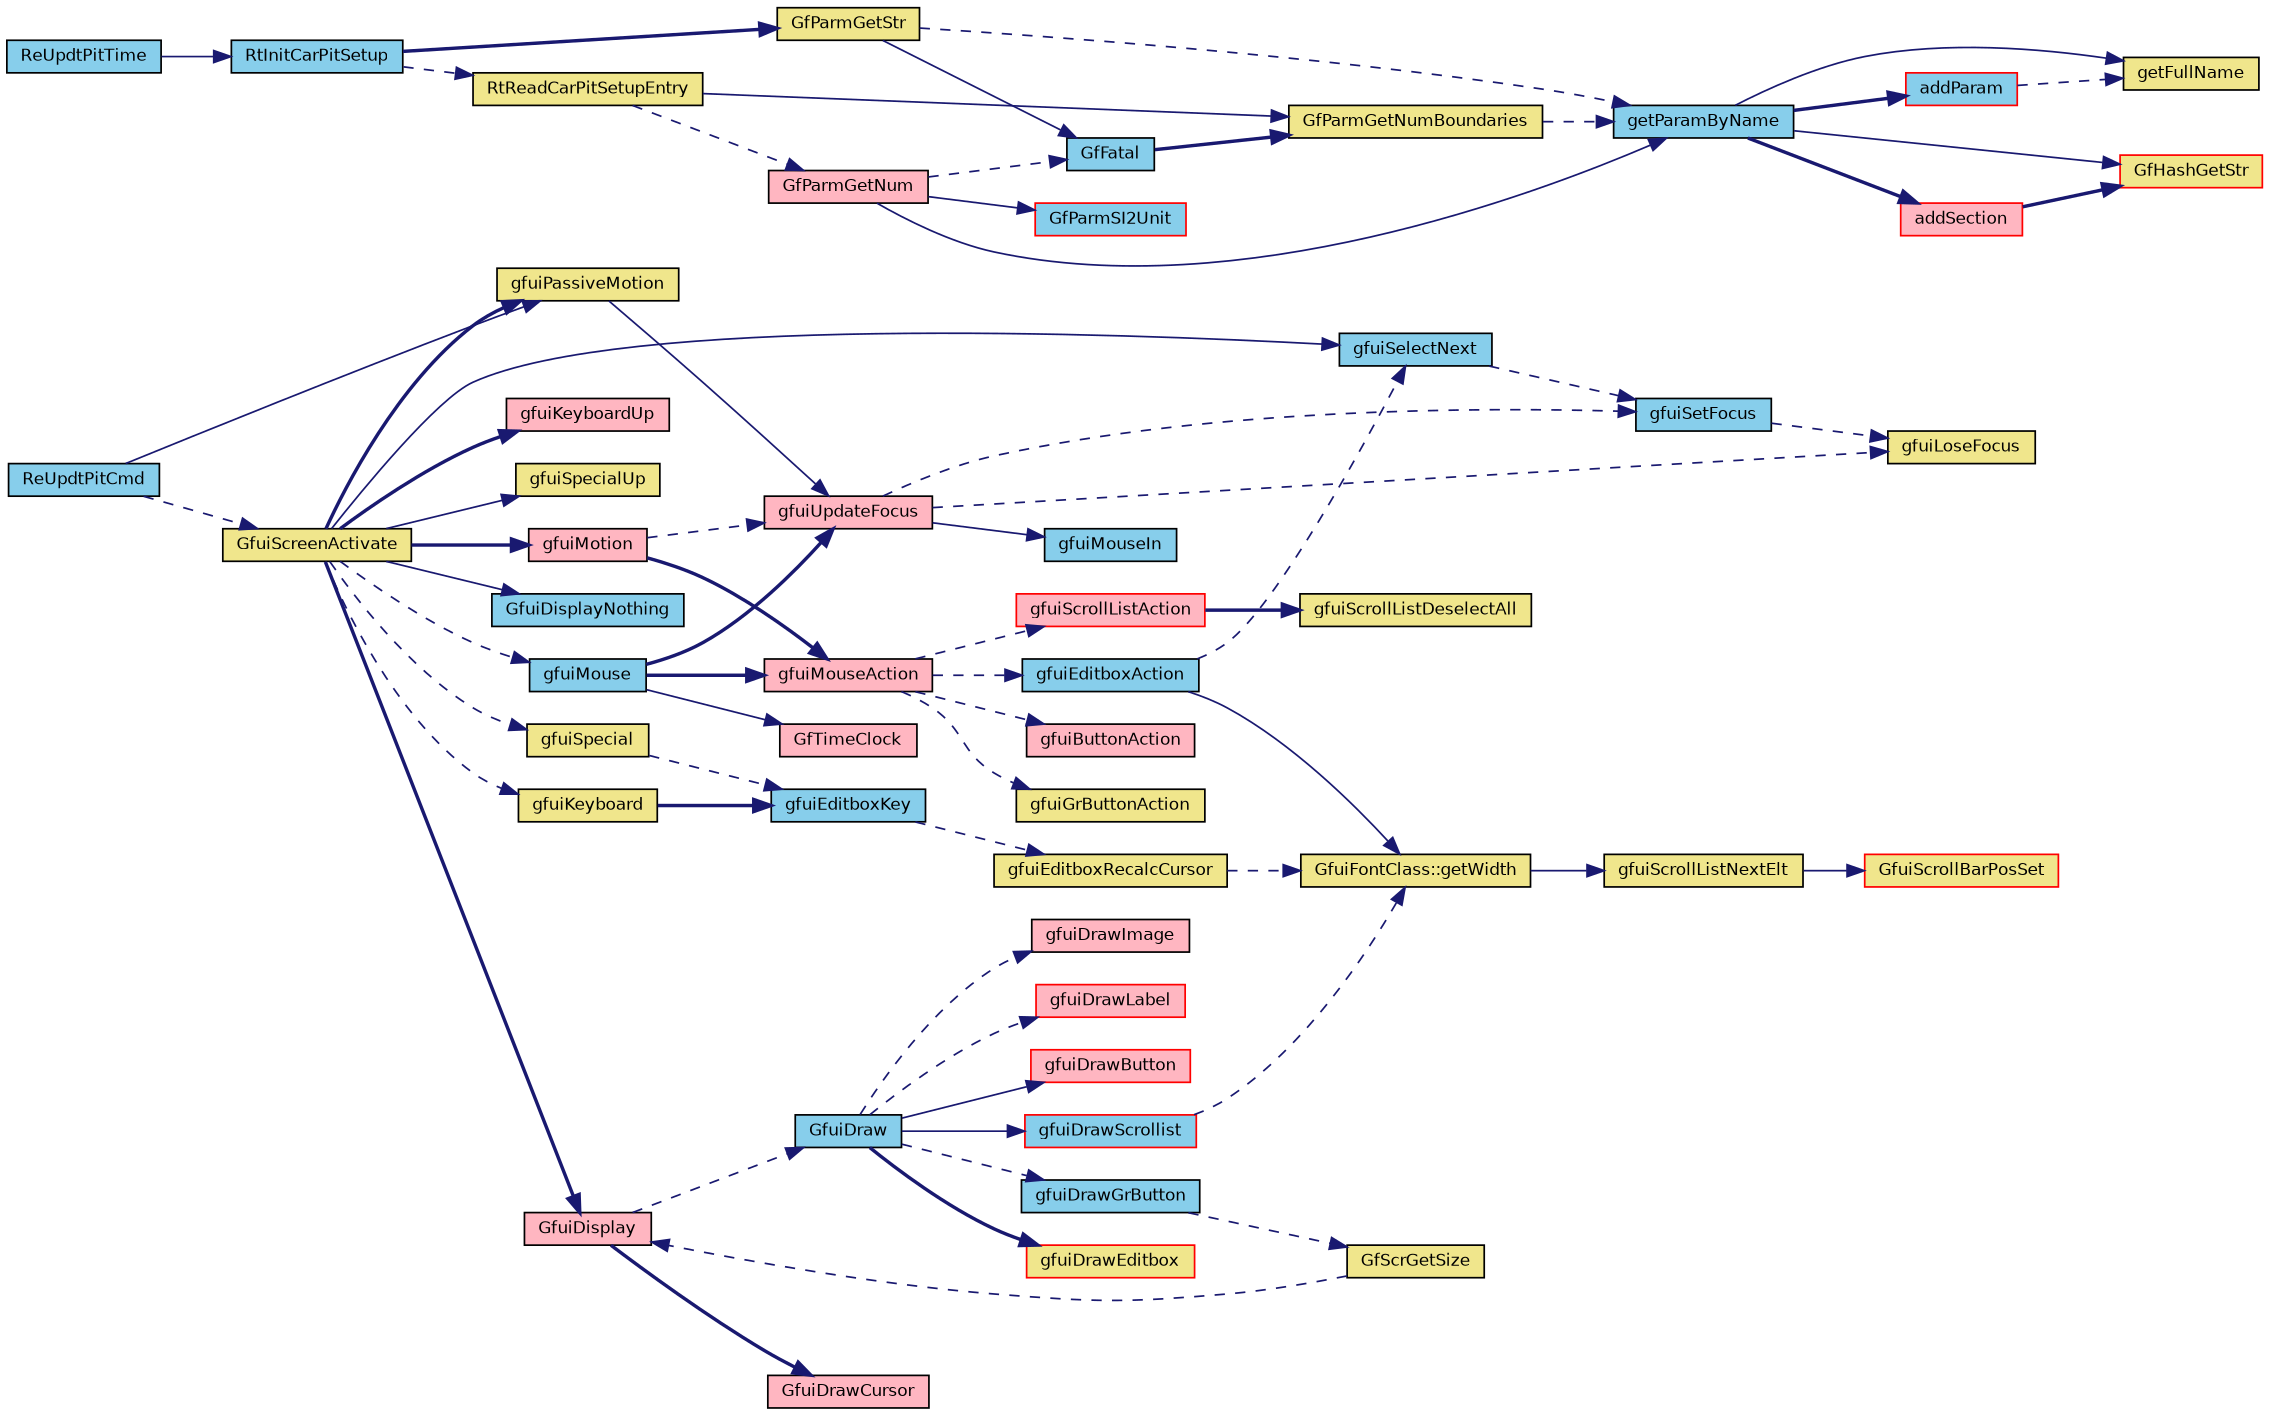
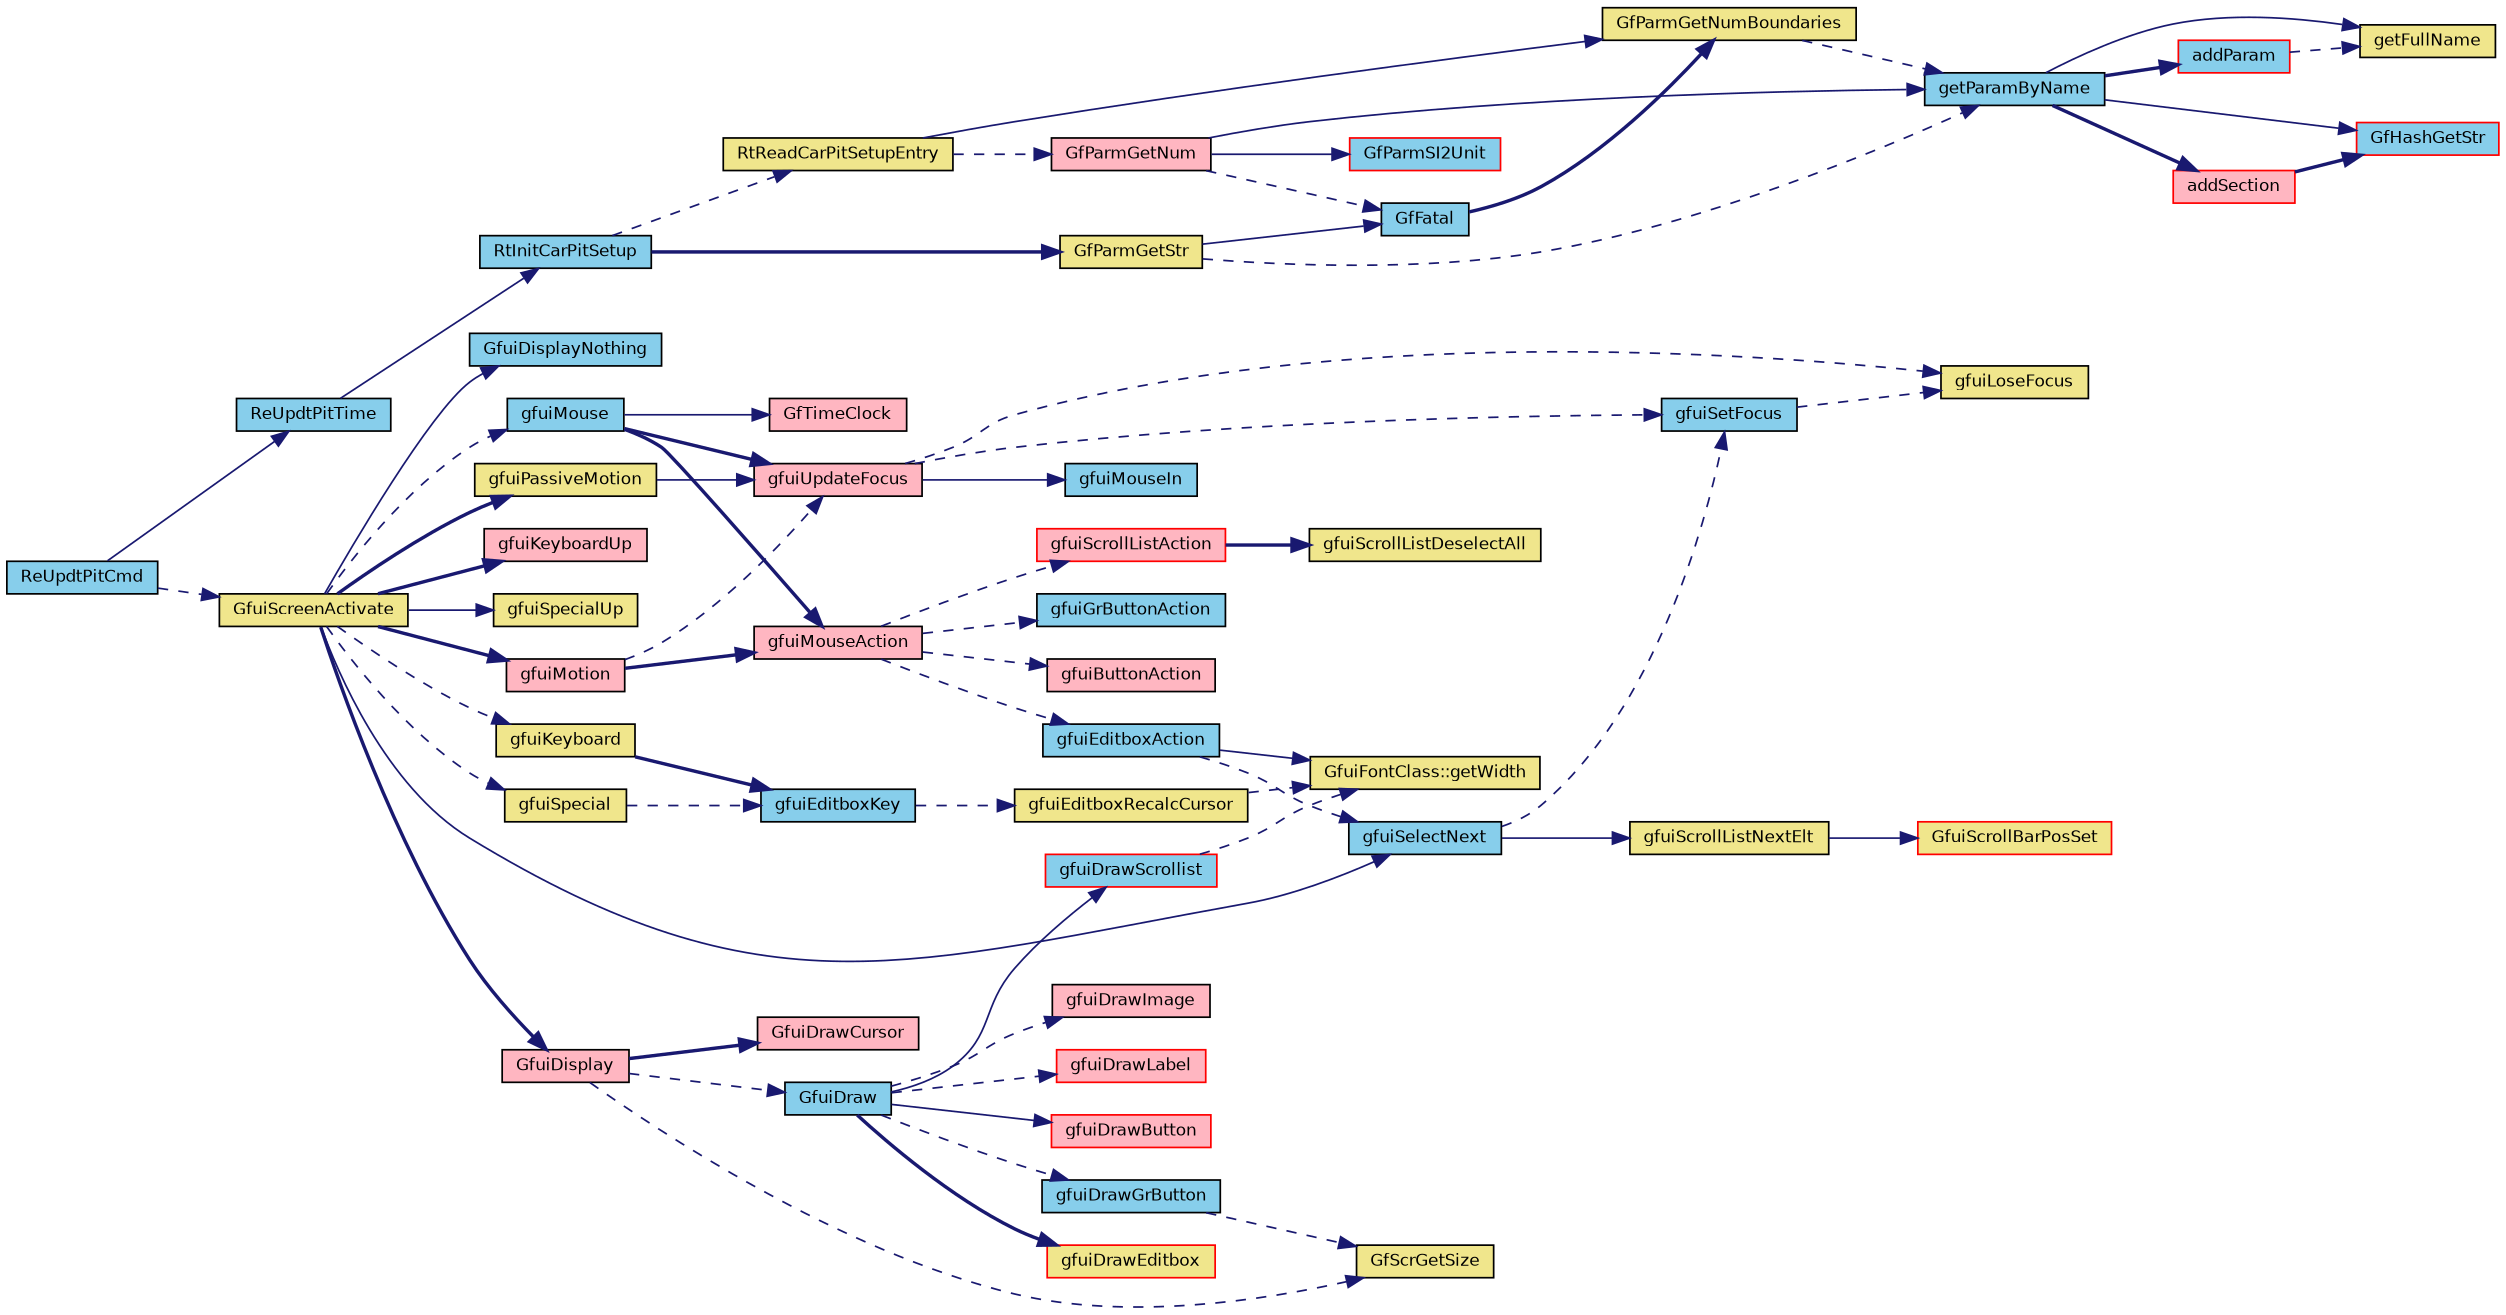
node "GfHashGetStr": fillcolor khaki -> skyblue
edge "ReUpdtPitCmd" -> "gfuiPassiveMotion": now "ReUpdtPitCmd" -> "ReUpdtPitTime"
node "gfuiGrButtonAction": fillcolor khaki -> skyblue
edge "GfuiFontClass::getWidth" -> "gfuiScrollListNextElt": now "gfuiSelectNext" -> "gfuiScrollListNextElt"
edge "GfScrGetSize" -> "GfuiDisplay": reversed
